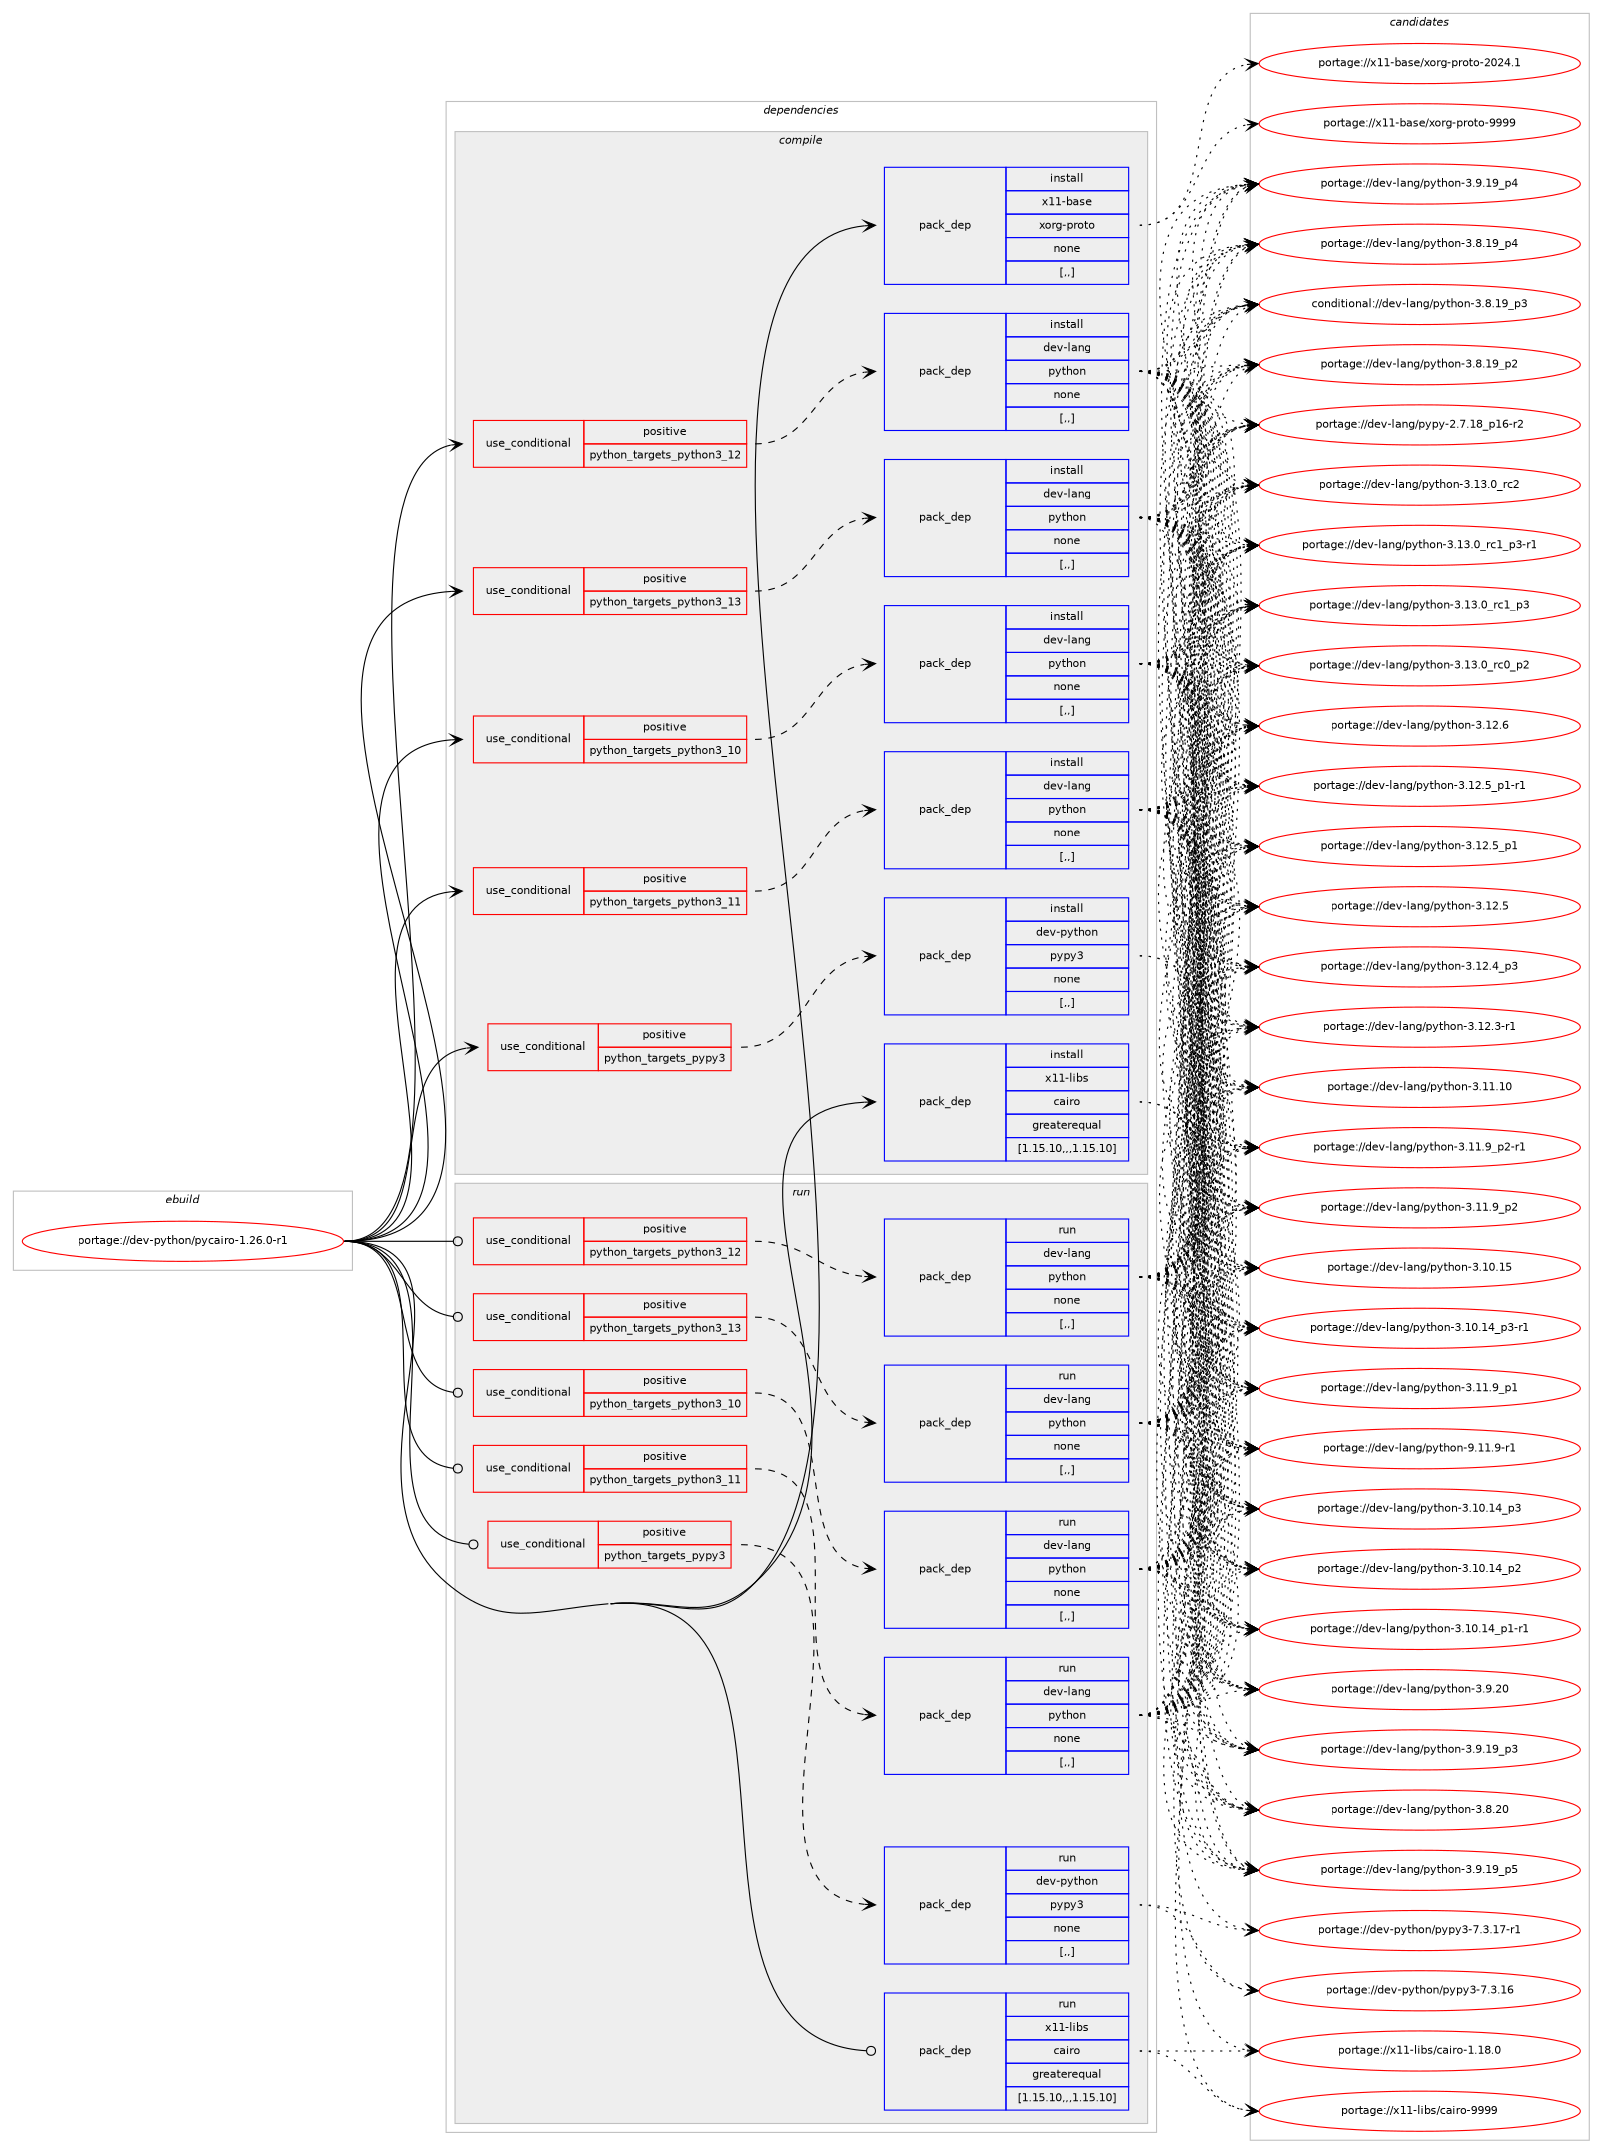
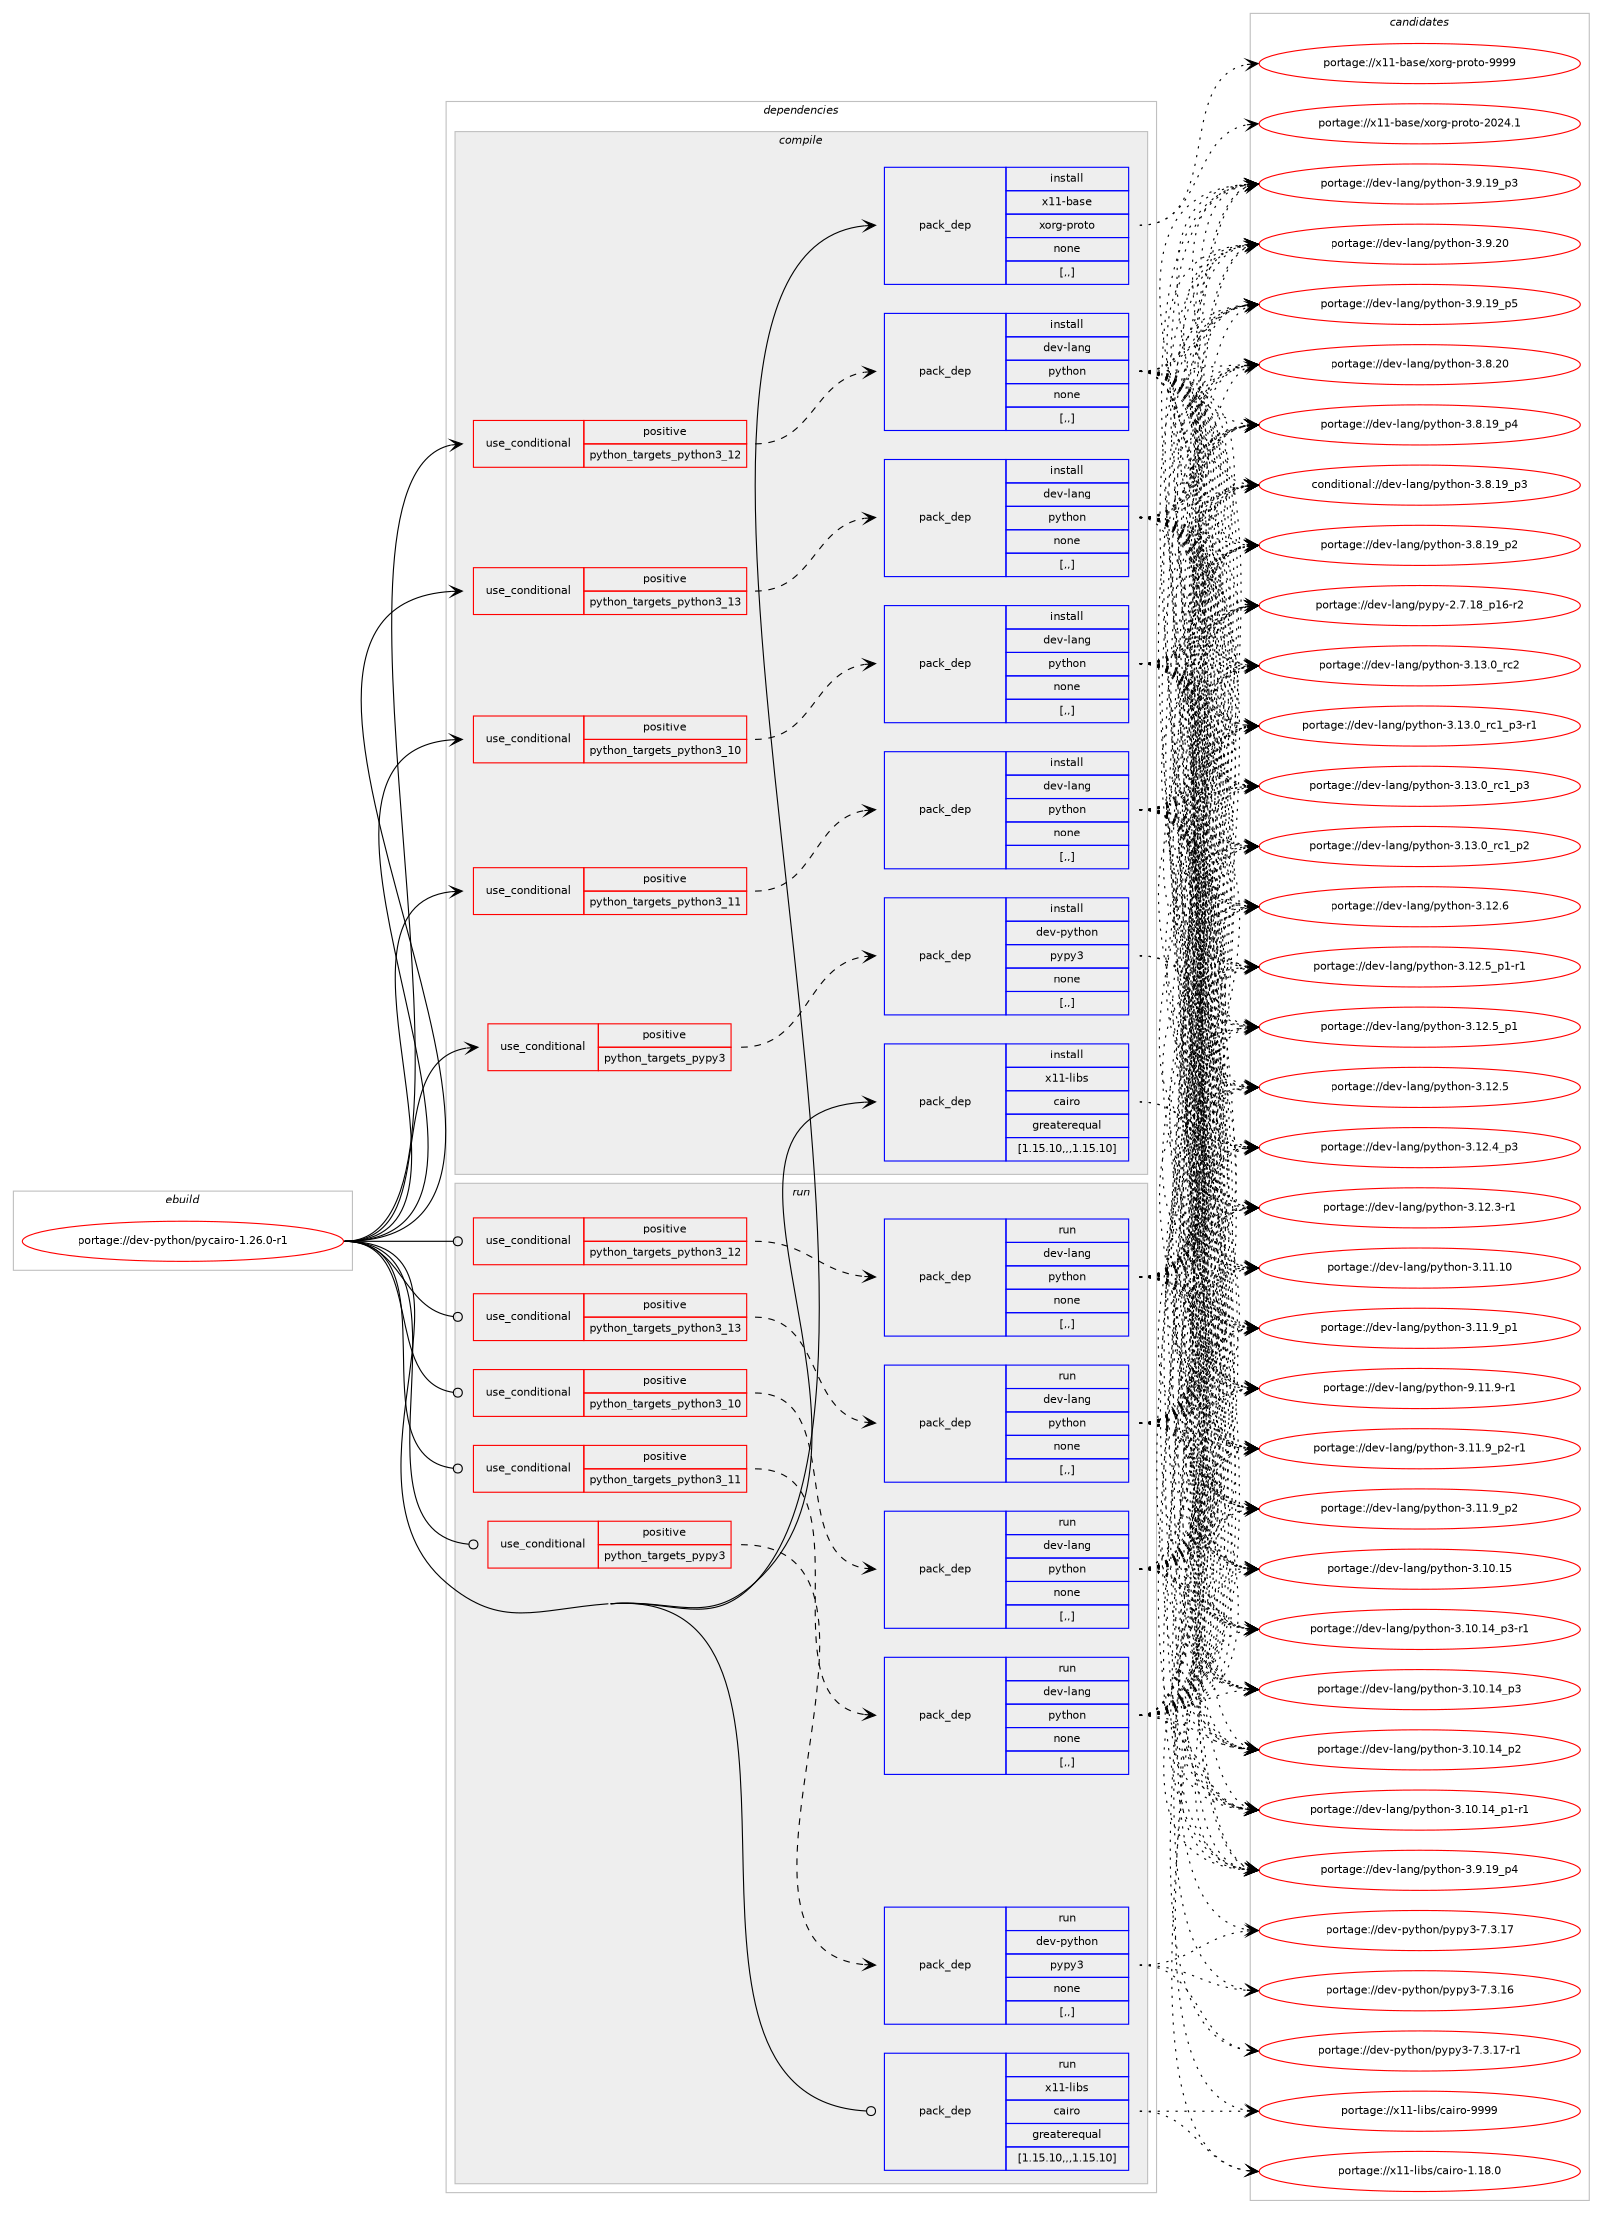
node "portage://dev-lang/python-3.13.0_rc0_p2": label "portage://dev-lang/python-3.13.0_rc0_p2" -> "portage://dev-lang/python-3.13.0_rc1_p2"
node "portage://dev-python/pypy3-7.3.17": added
